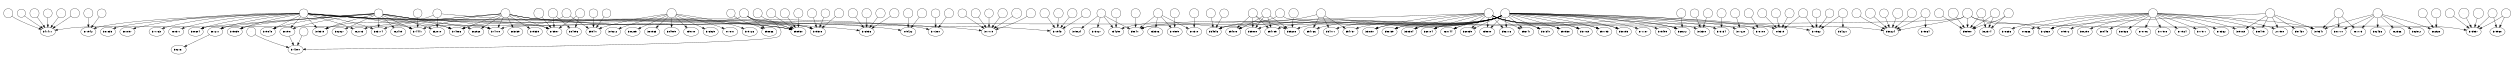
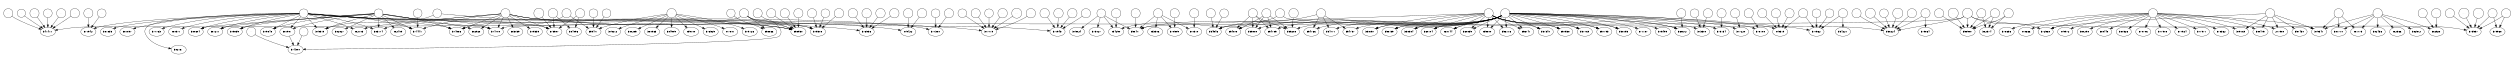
node "352010": removed
edge "381211" -> "382161": now "fcfpr1_1_3t_9" -> "382161"
